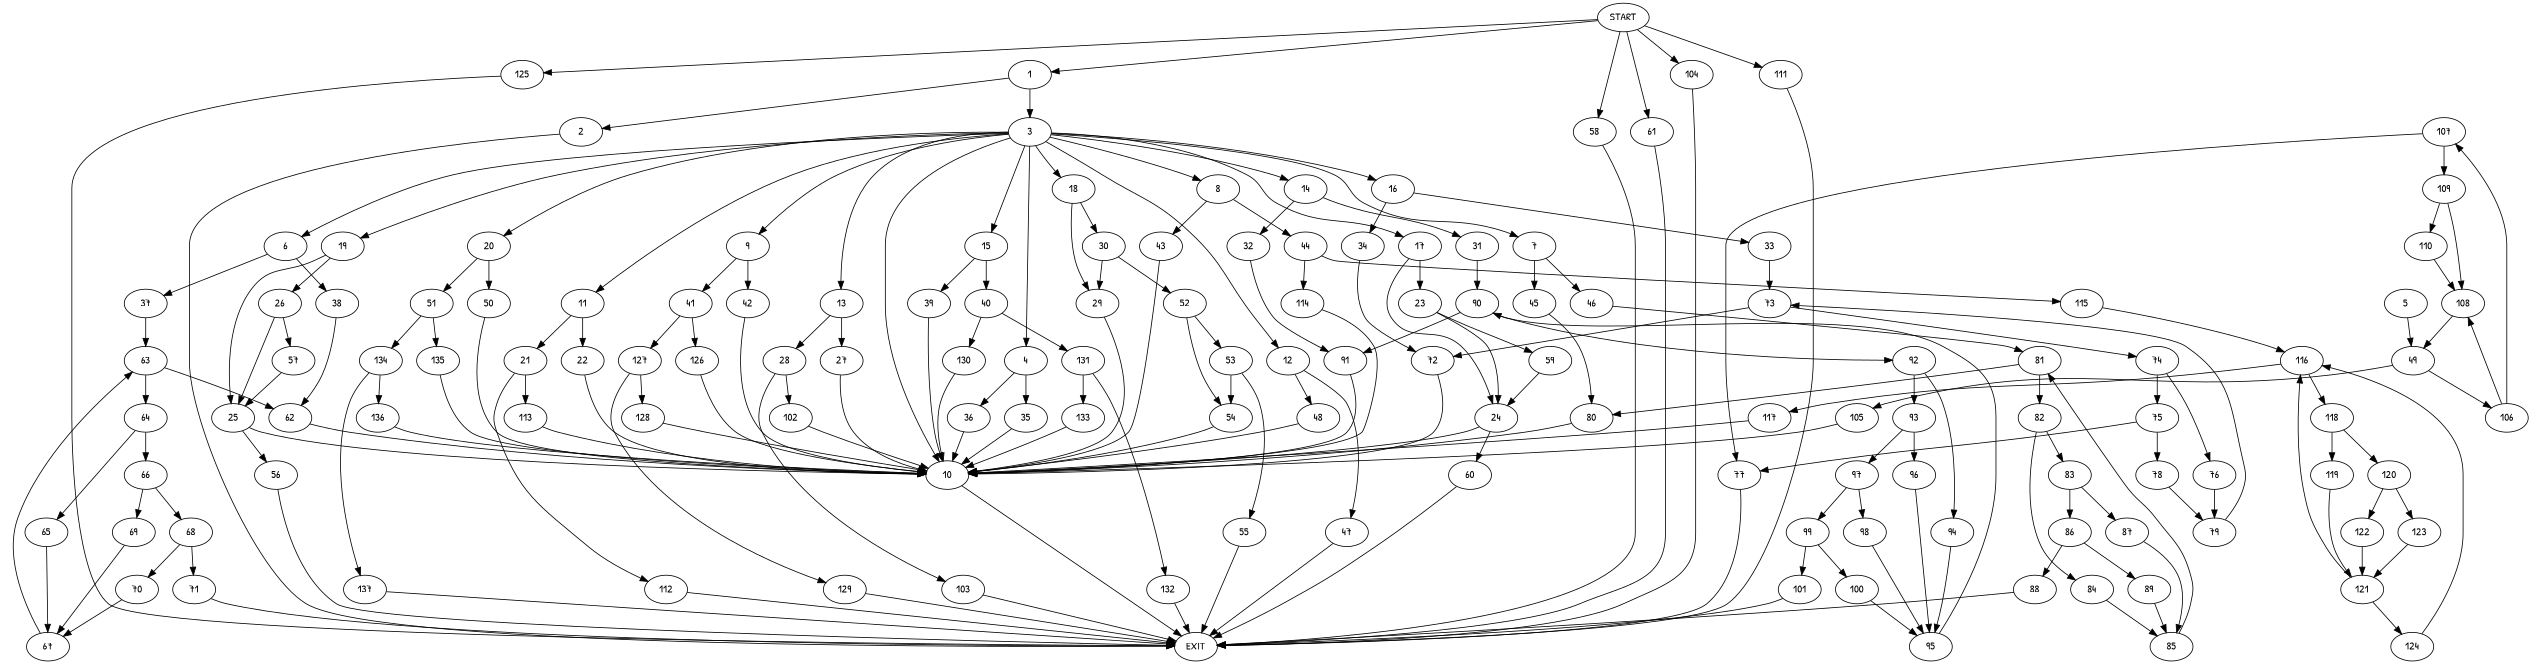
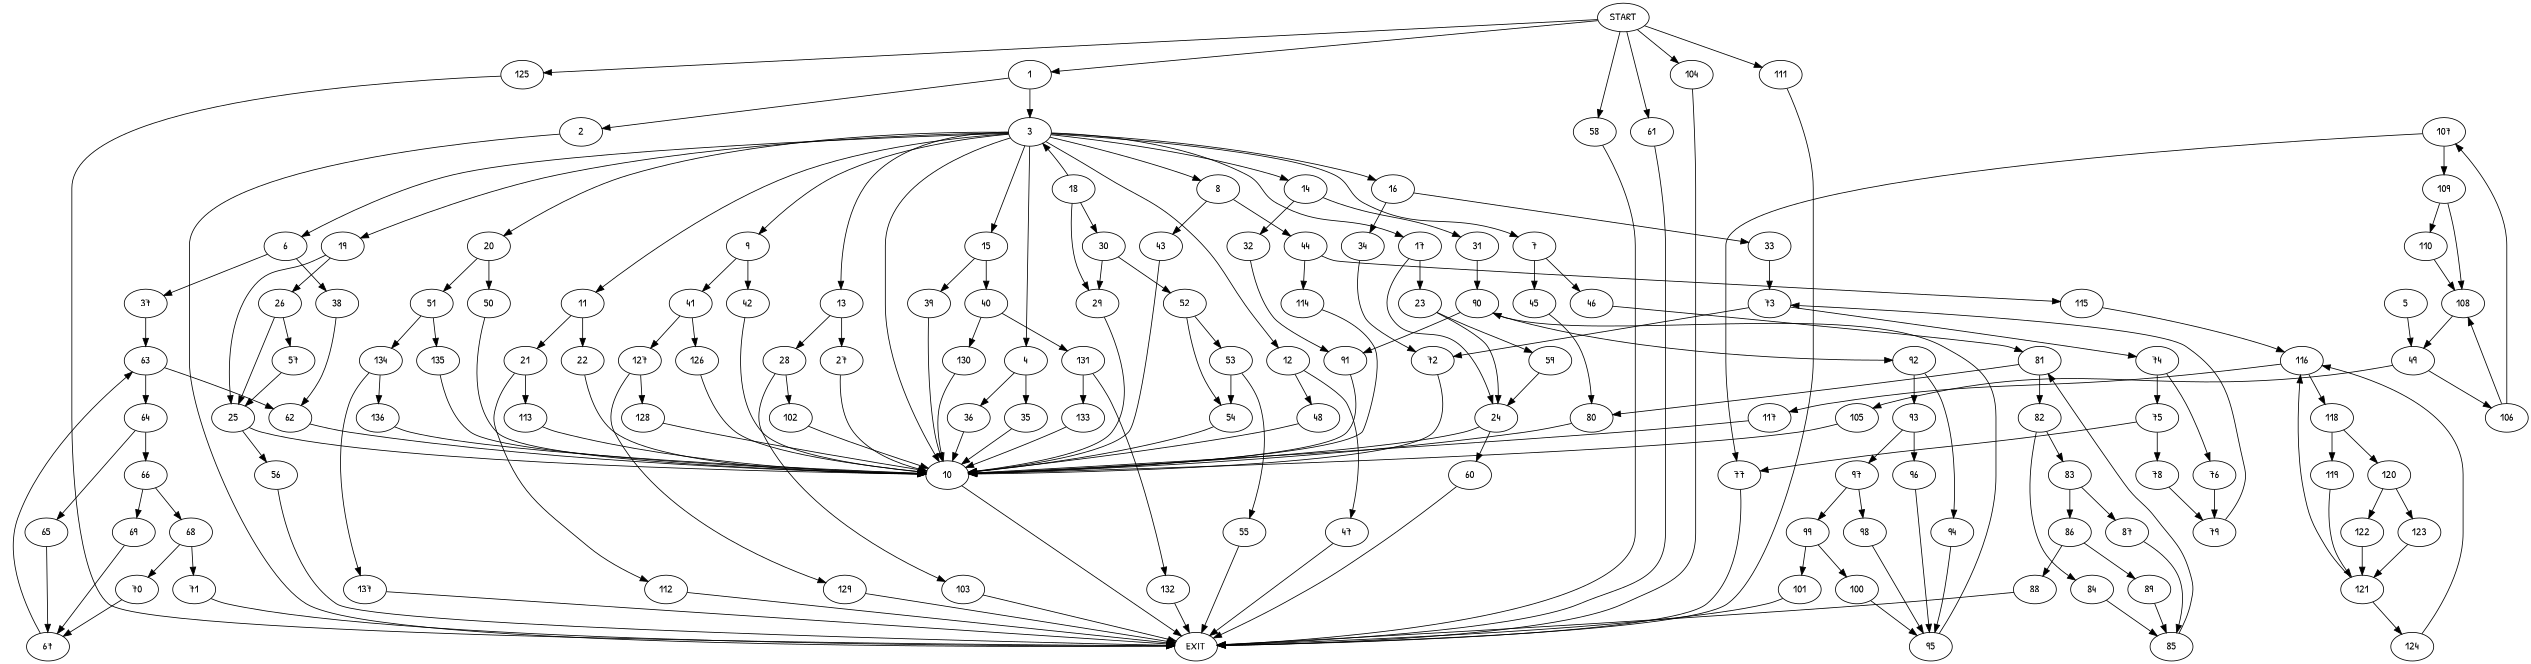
edge "3" -> "18": reversed
